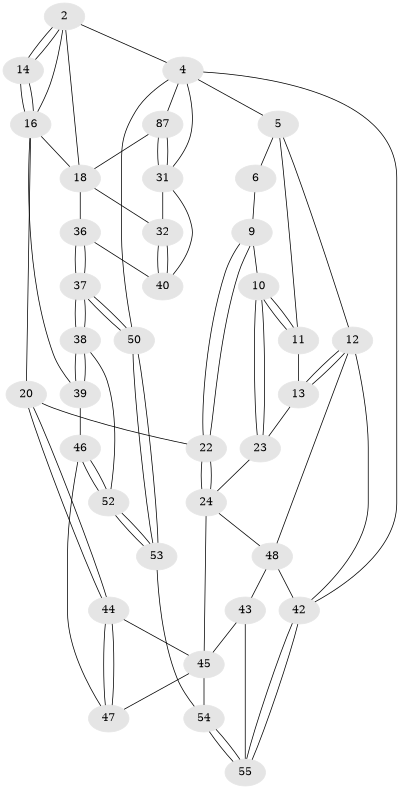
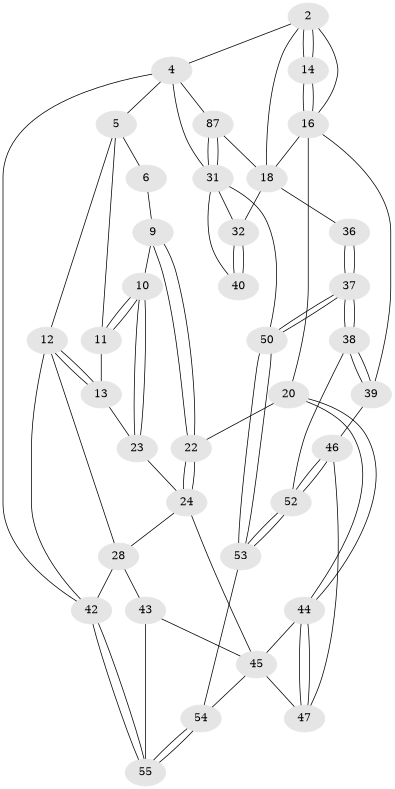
edge "4" -- "50": now "31" -- "50"
edge "36" -- "40": removed
node "48": label "48" -> "28"
